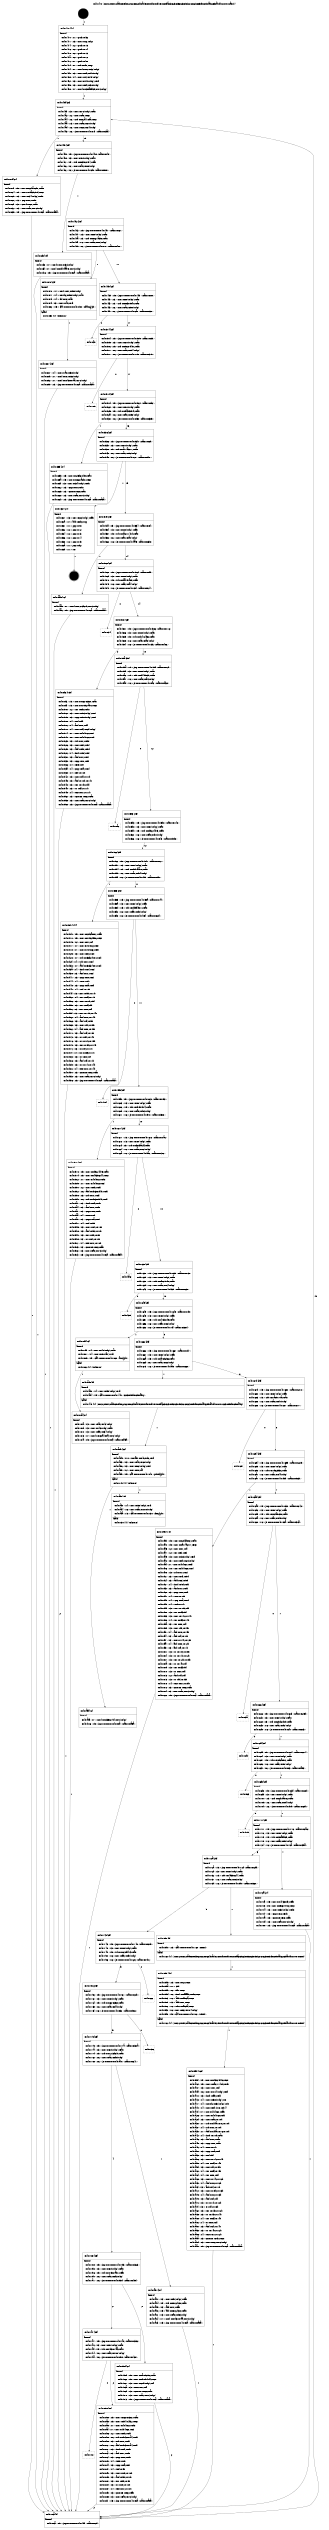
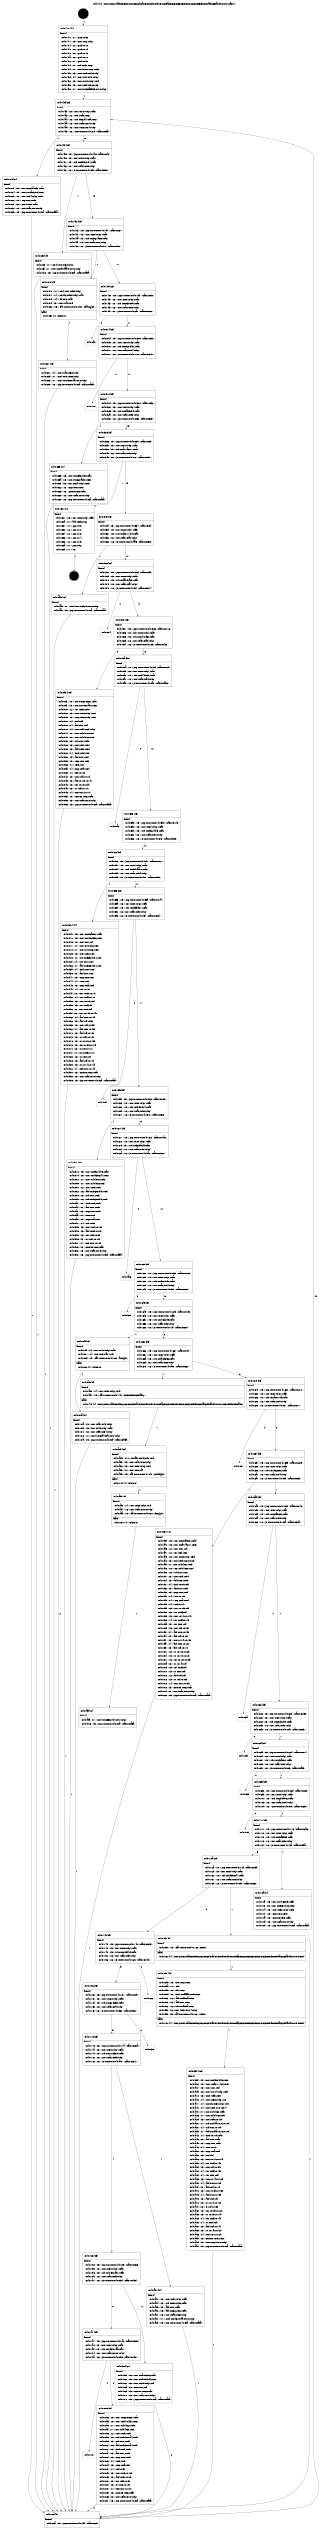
edge "0x4014b9 [25]" -> "0x4014d2 [25]": added, label "18"
edge "0x401ad9 [23]" -> "0x401aff [12]": now "0x401af0 [15]" -> "0x401aff [12]"
edge "0x40180a [21]" -> "0x401eca [5]": added, label "1"
